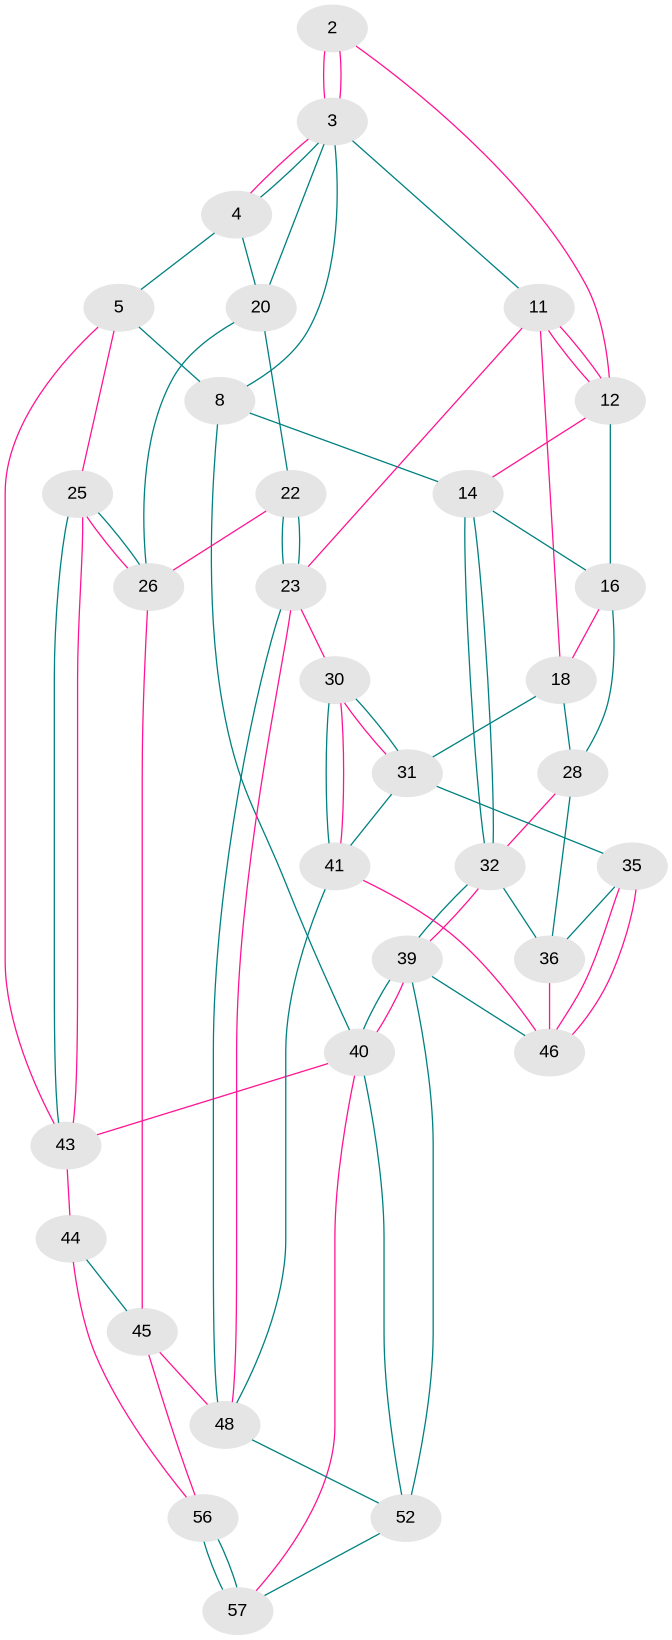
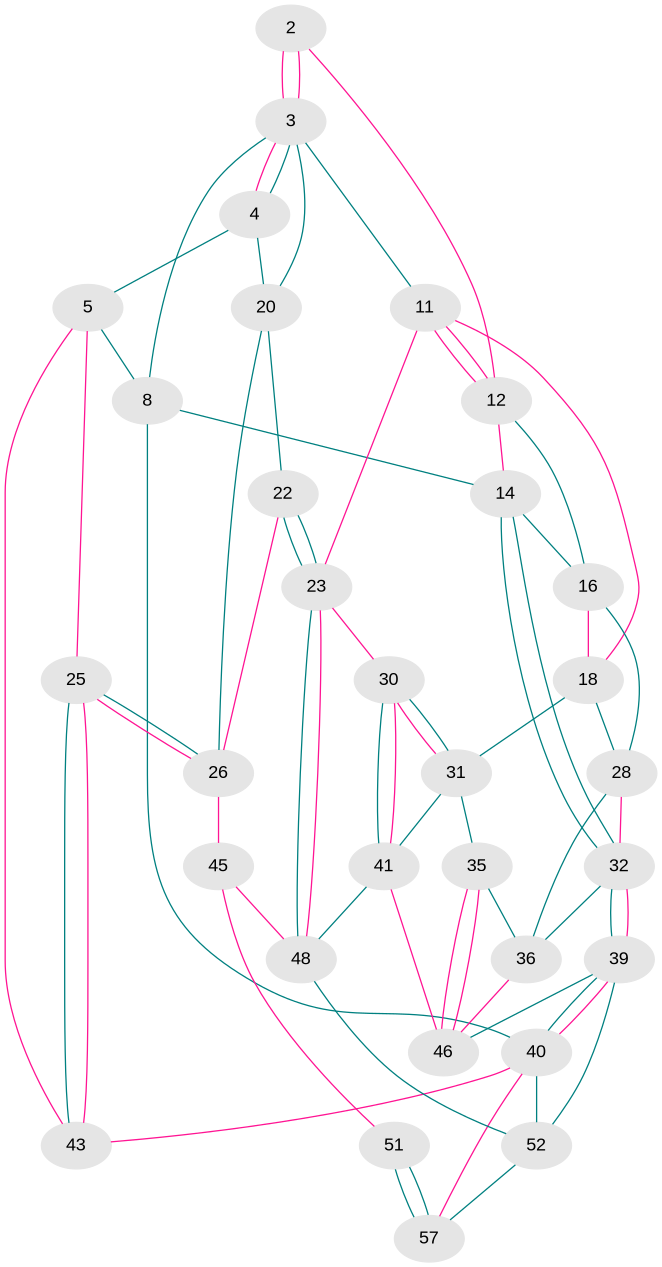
node "44": removed
node "56": label "56" -> "51"
